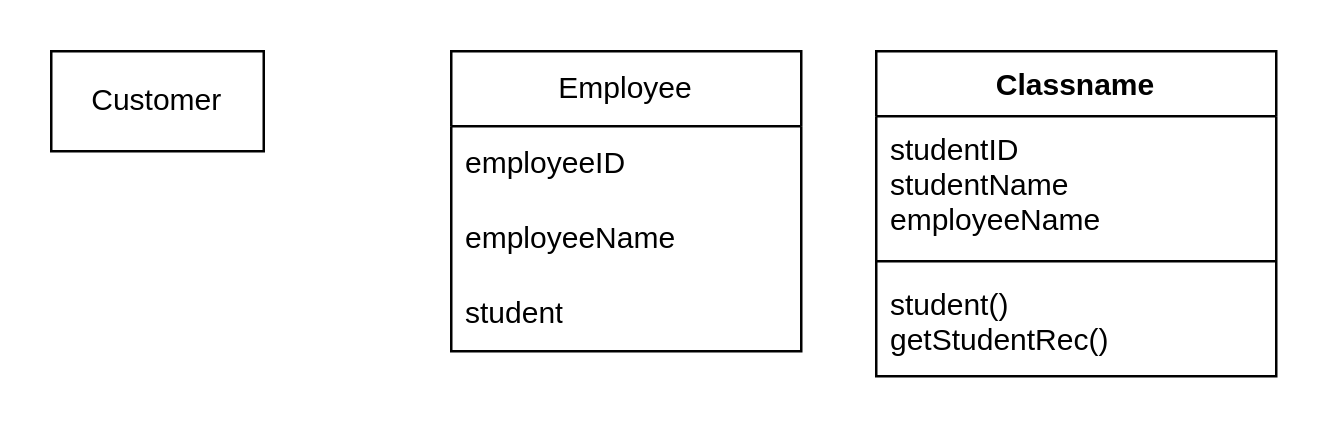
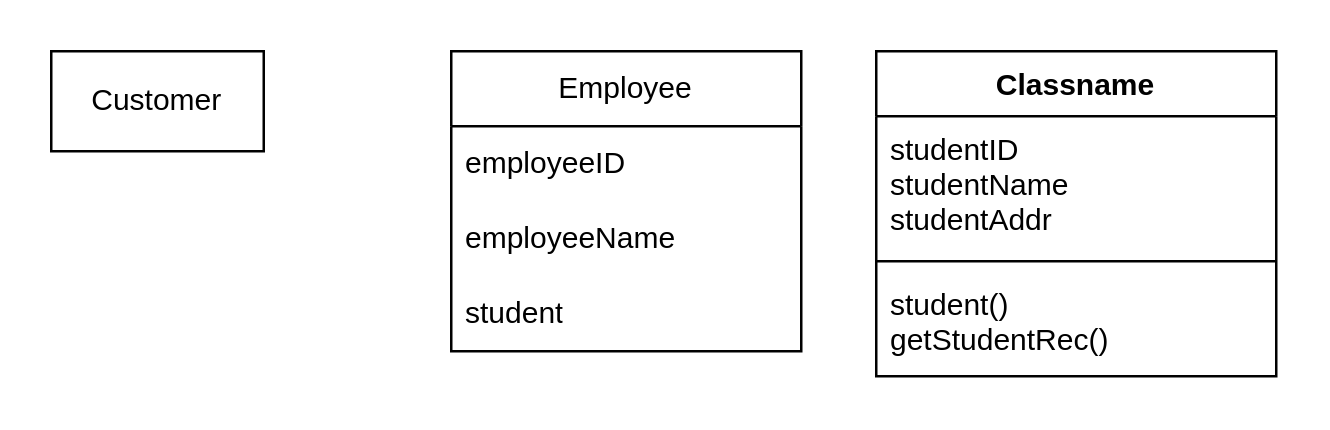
node "studentID studentName employeeName": label "studentID studentName employeeName" -> "studentID studentName studentAddr"
